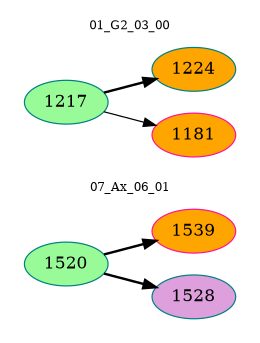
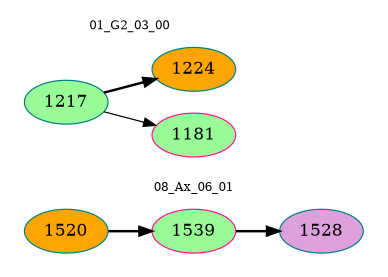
node "1181": fillcolor orange -> palegreen
cluster "07_Ax_06_01": label "07_Ax_06_01" -> "08_Ax_06_01"
node "1539": fillcolor orange -> palegreen
node "1520": fillcolor palegreen -> orange
edge "1520" -> "1528": now "1539" -> "1528"
